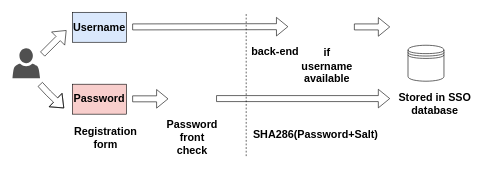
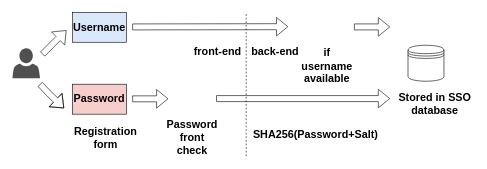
node "front-end": added
node "SHA286(Password+Salt)": label "SHA286(Password+Salt)" -> "SHA256(Password+Salt)"
